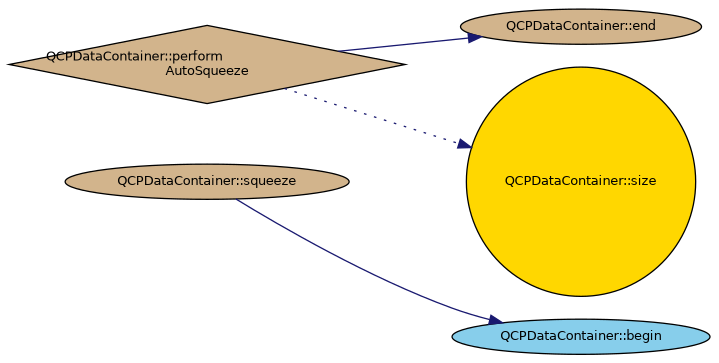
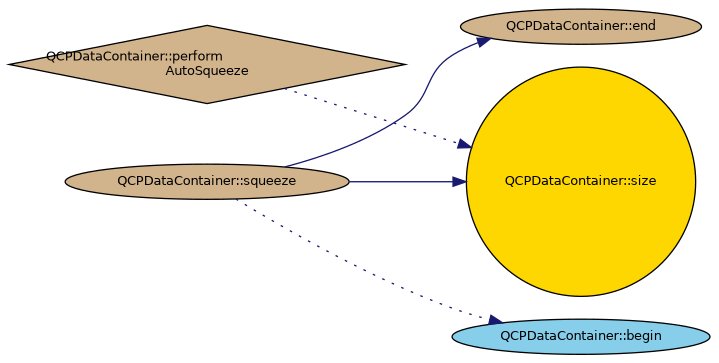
edge "QCPDataContainer::perform AutoSqueeze" -> "QCPDataContainer::end": now "QCPDataContainer::squeeze" -> "QCPDataContainer::end"
edge "QCPDataContainer::squeeze" -> "QCPDataContainer::size": added
edge "QCPDataContainer::squeeze" -> "QCPDataContainer::begin": style solid -> dotted
